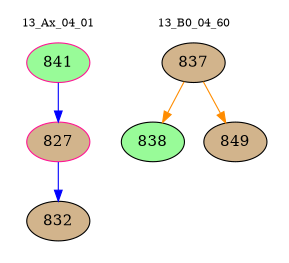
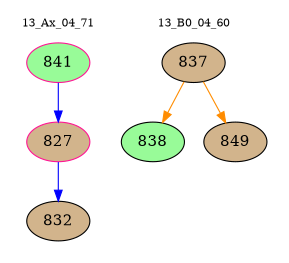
cluster "13_Ax_04_01": label "13_Ax_04_01" -> "13_Ax_04_71"
